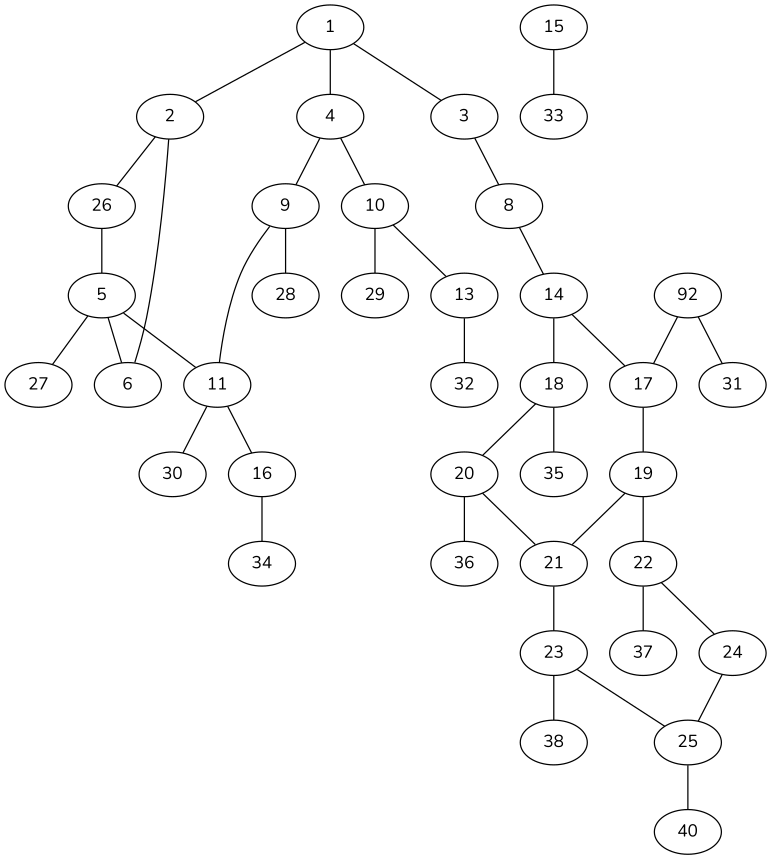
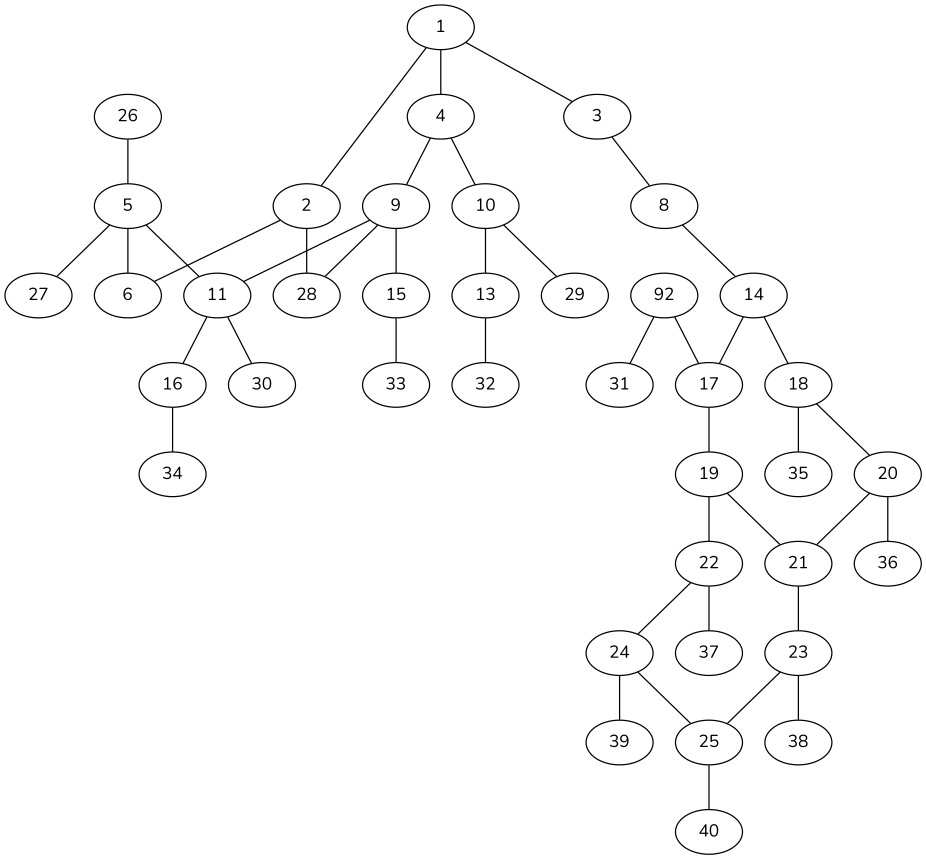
edge "2" -- "26": now "2" -- "28"
edge "9" -- "15": added
node "39": added
